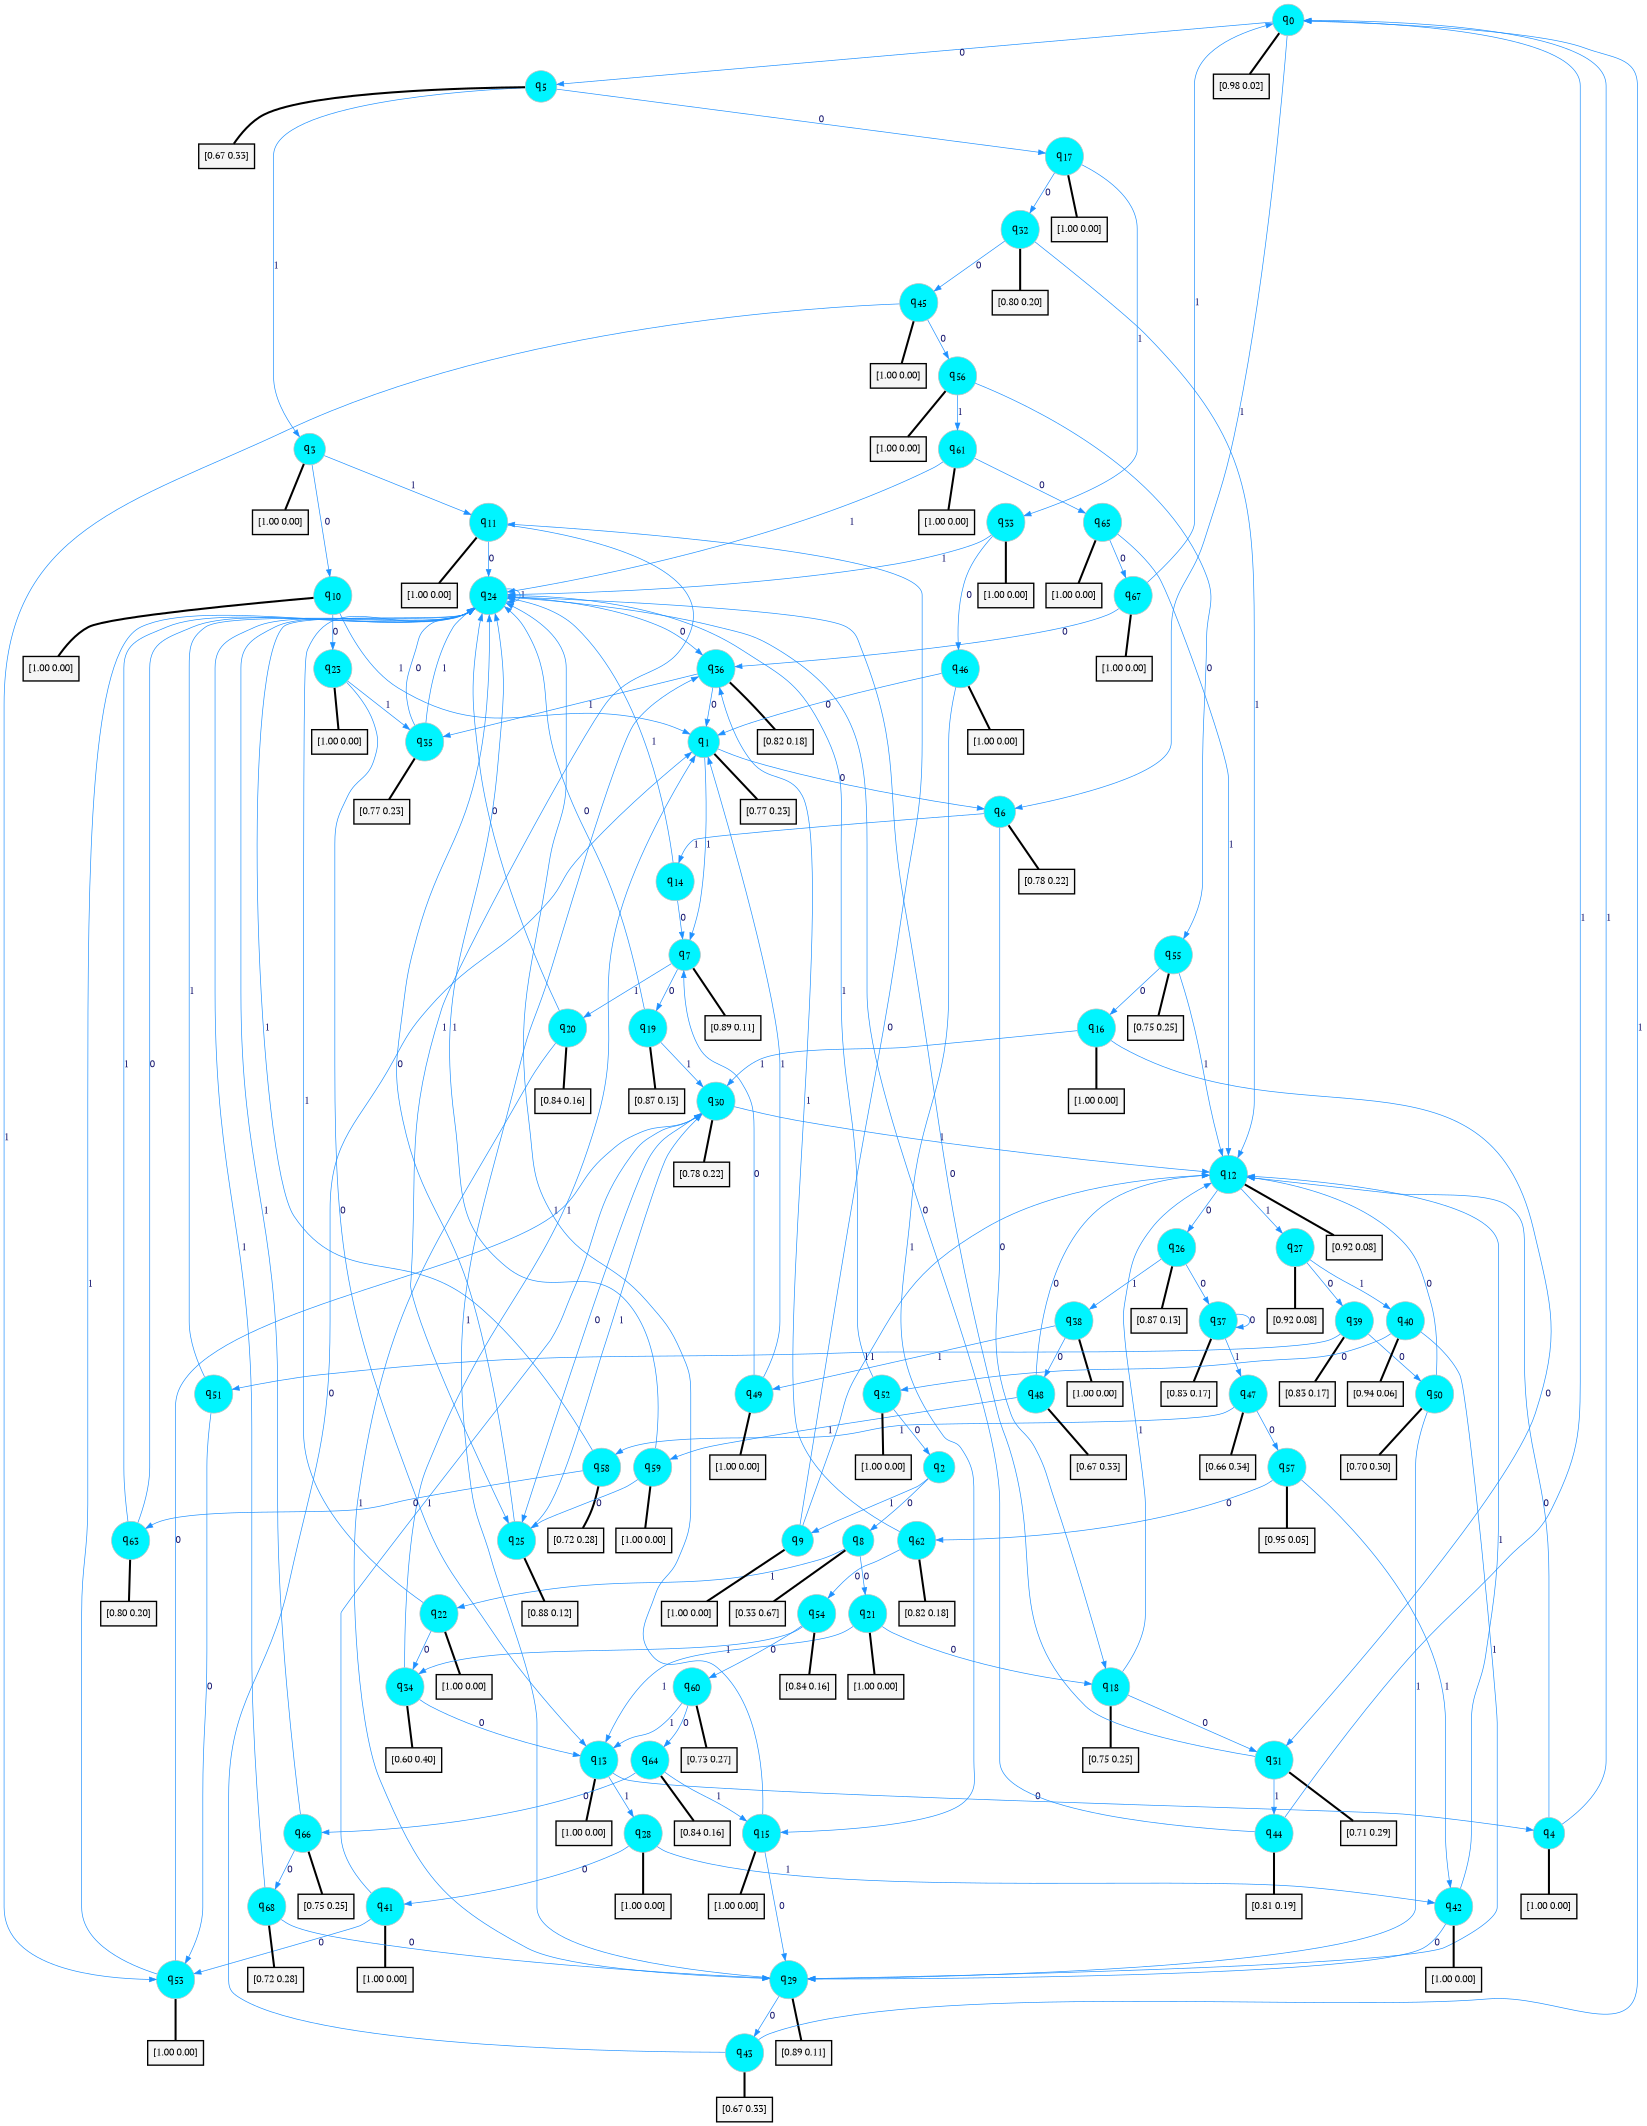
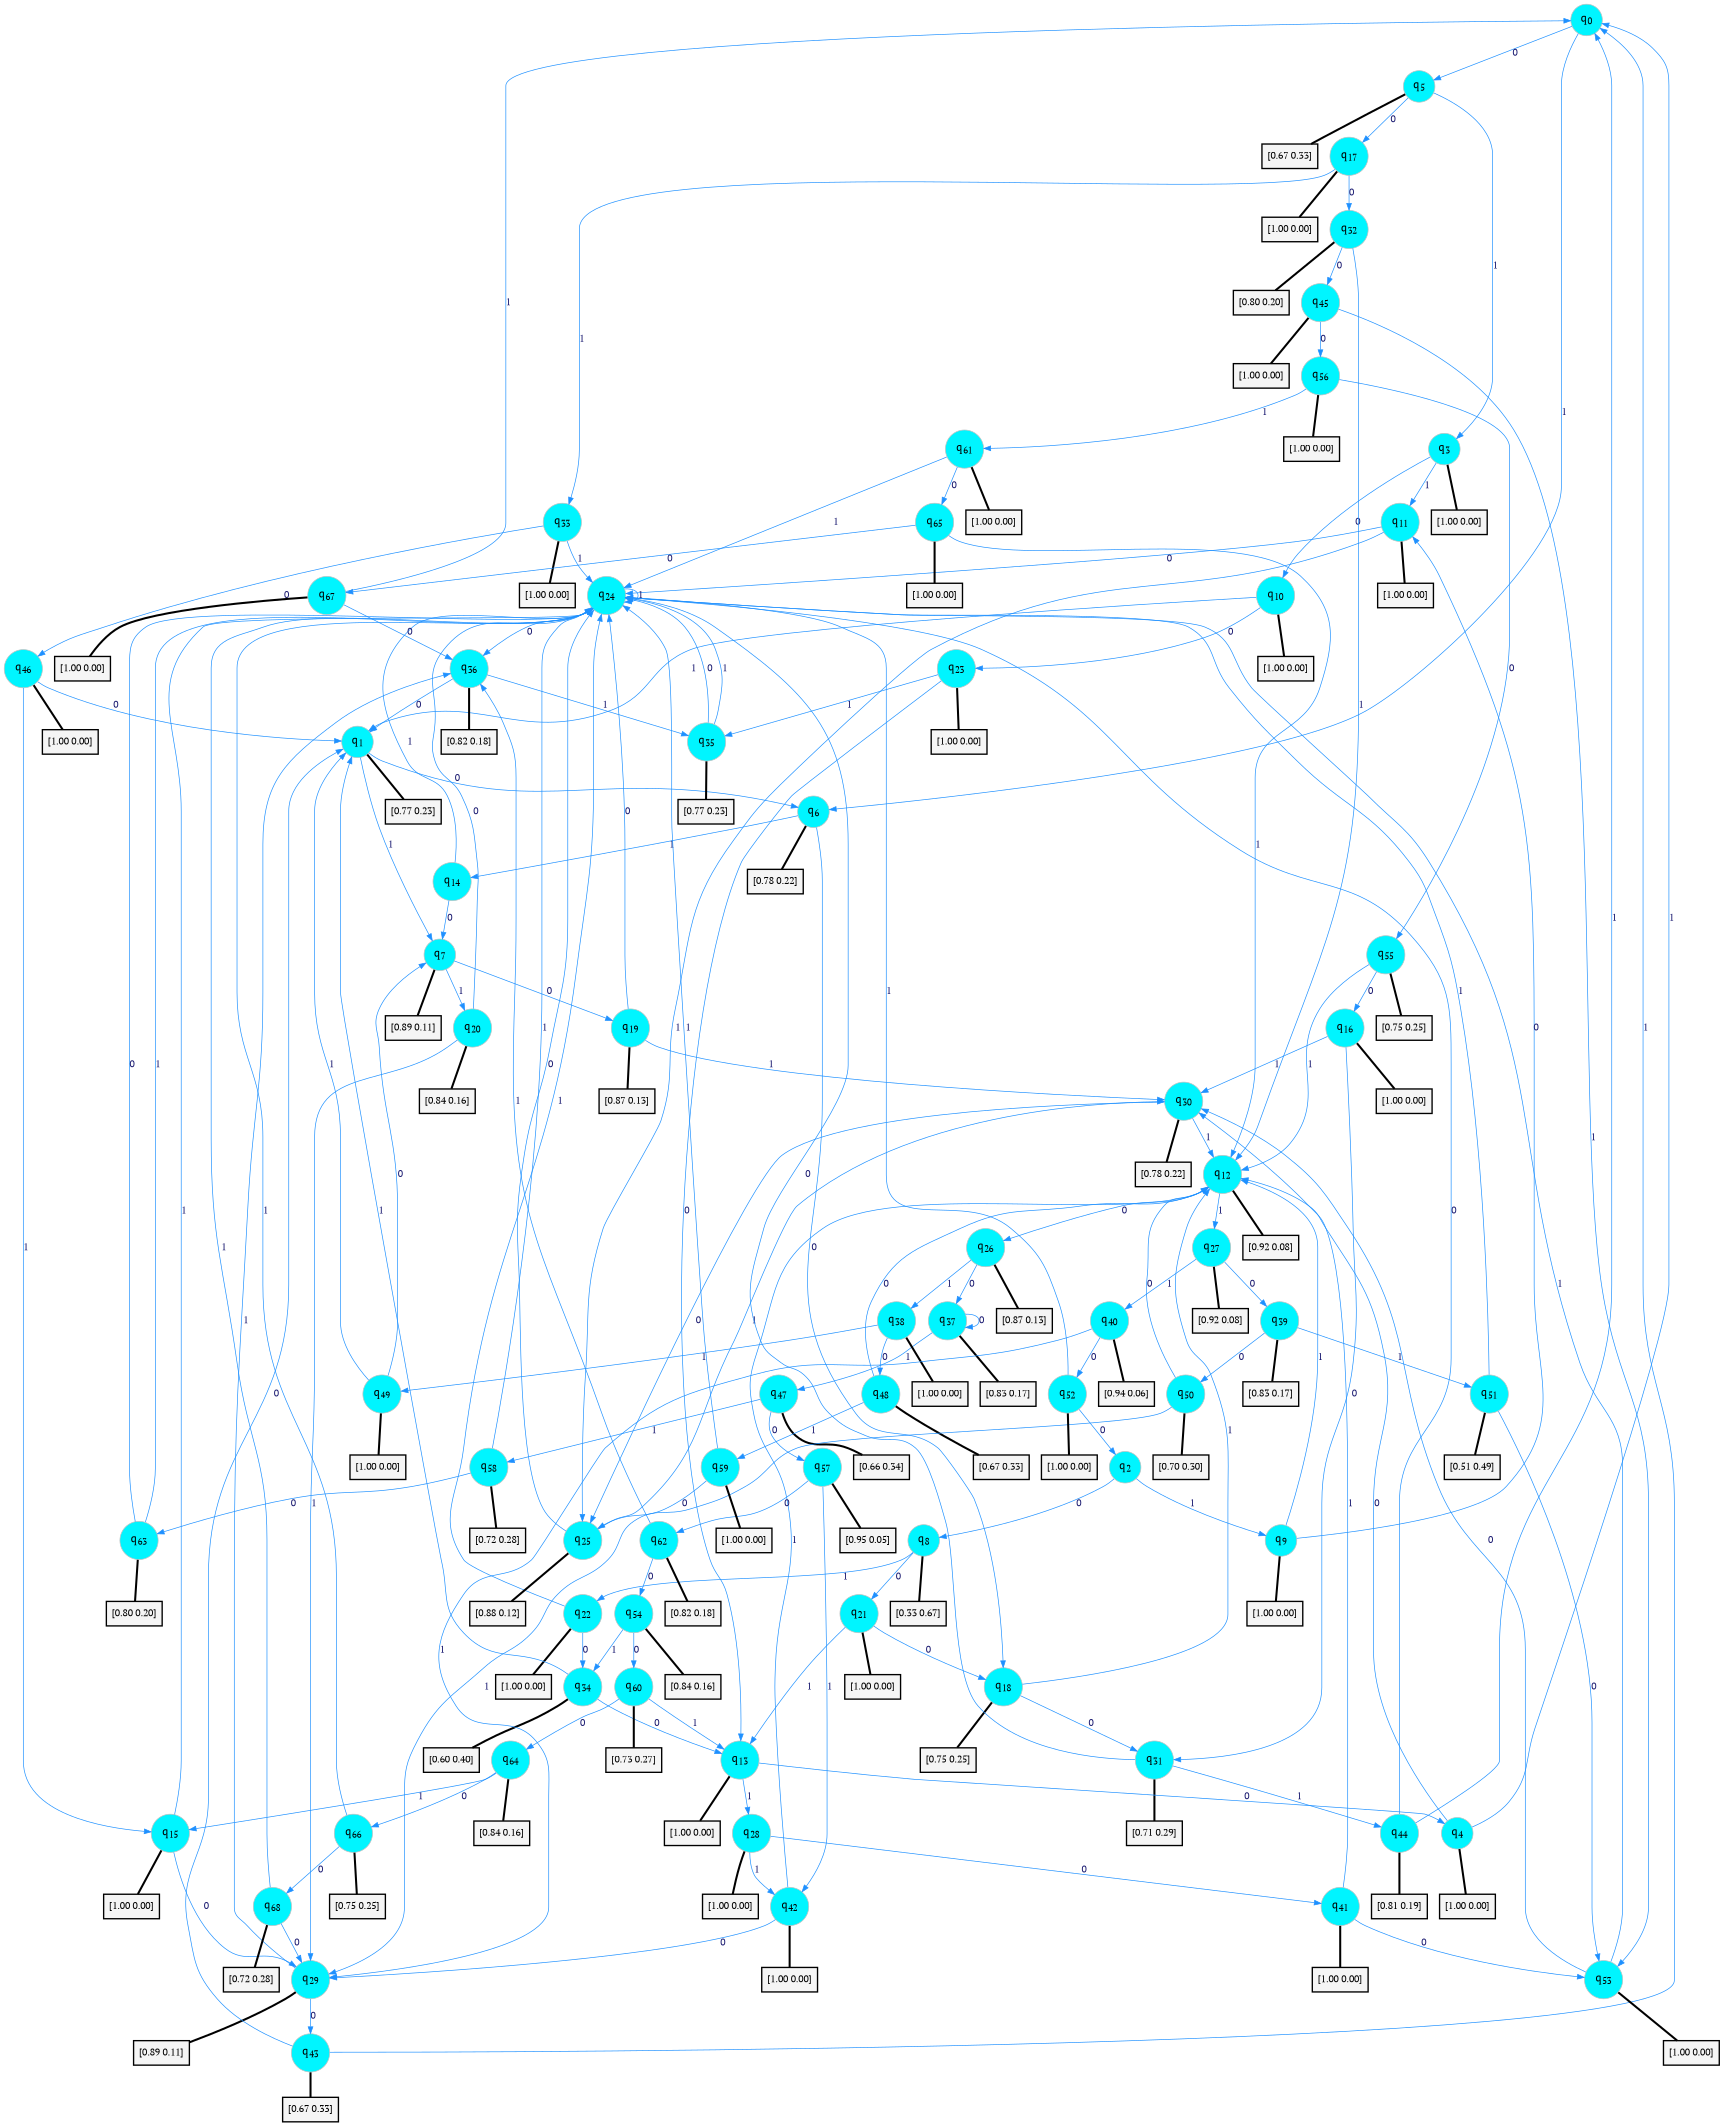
node "[0.98 0.02]": removed
node "[0.51 0.49]": added
